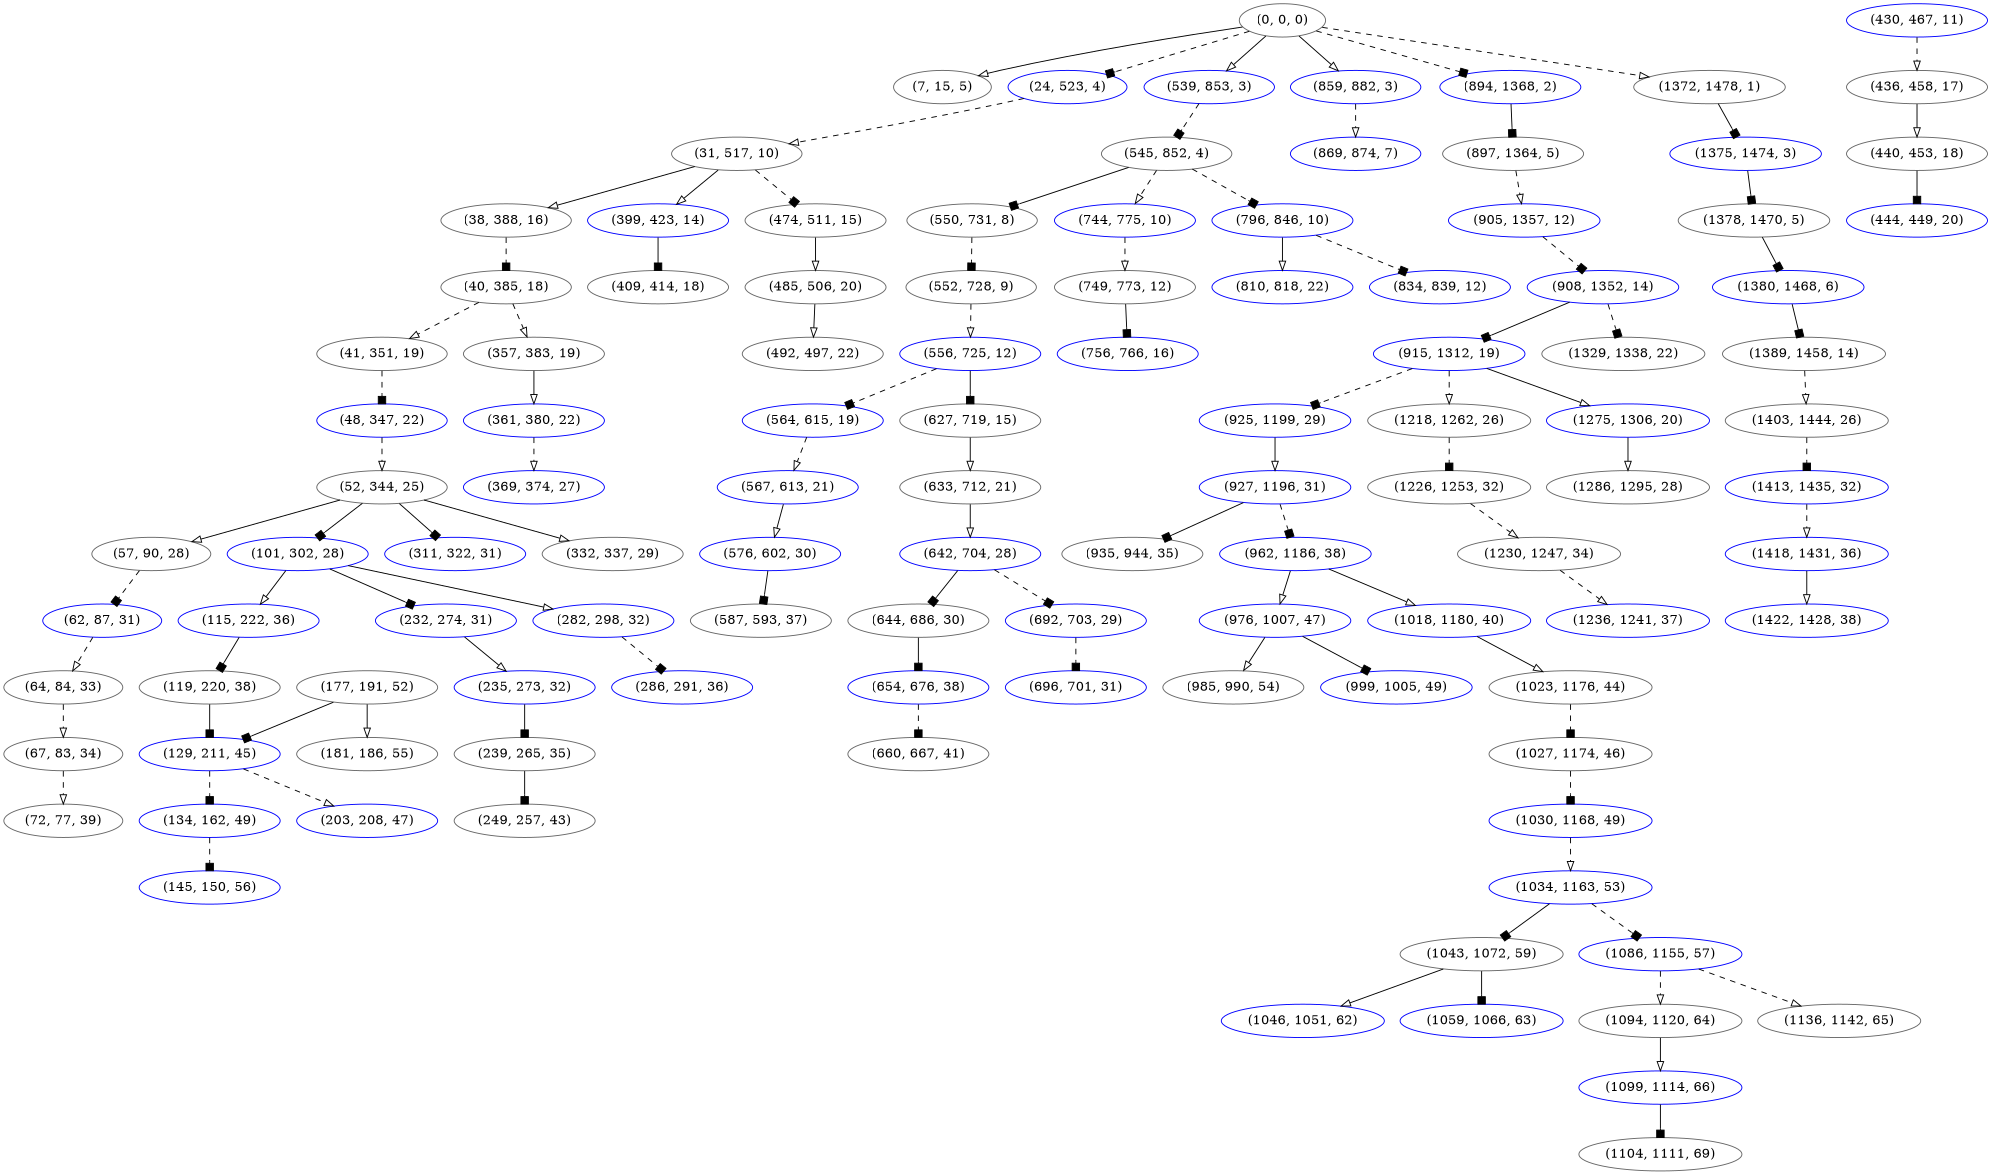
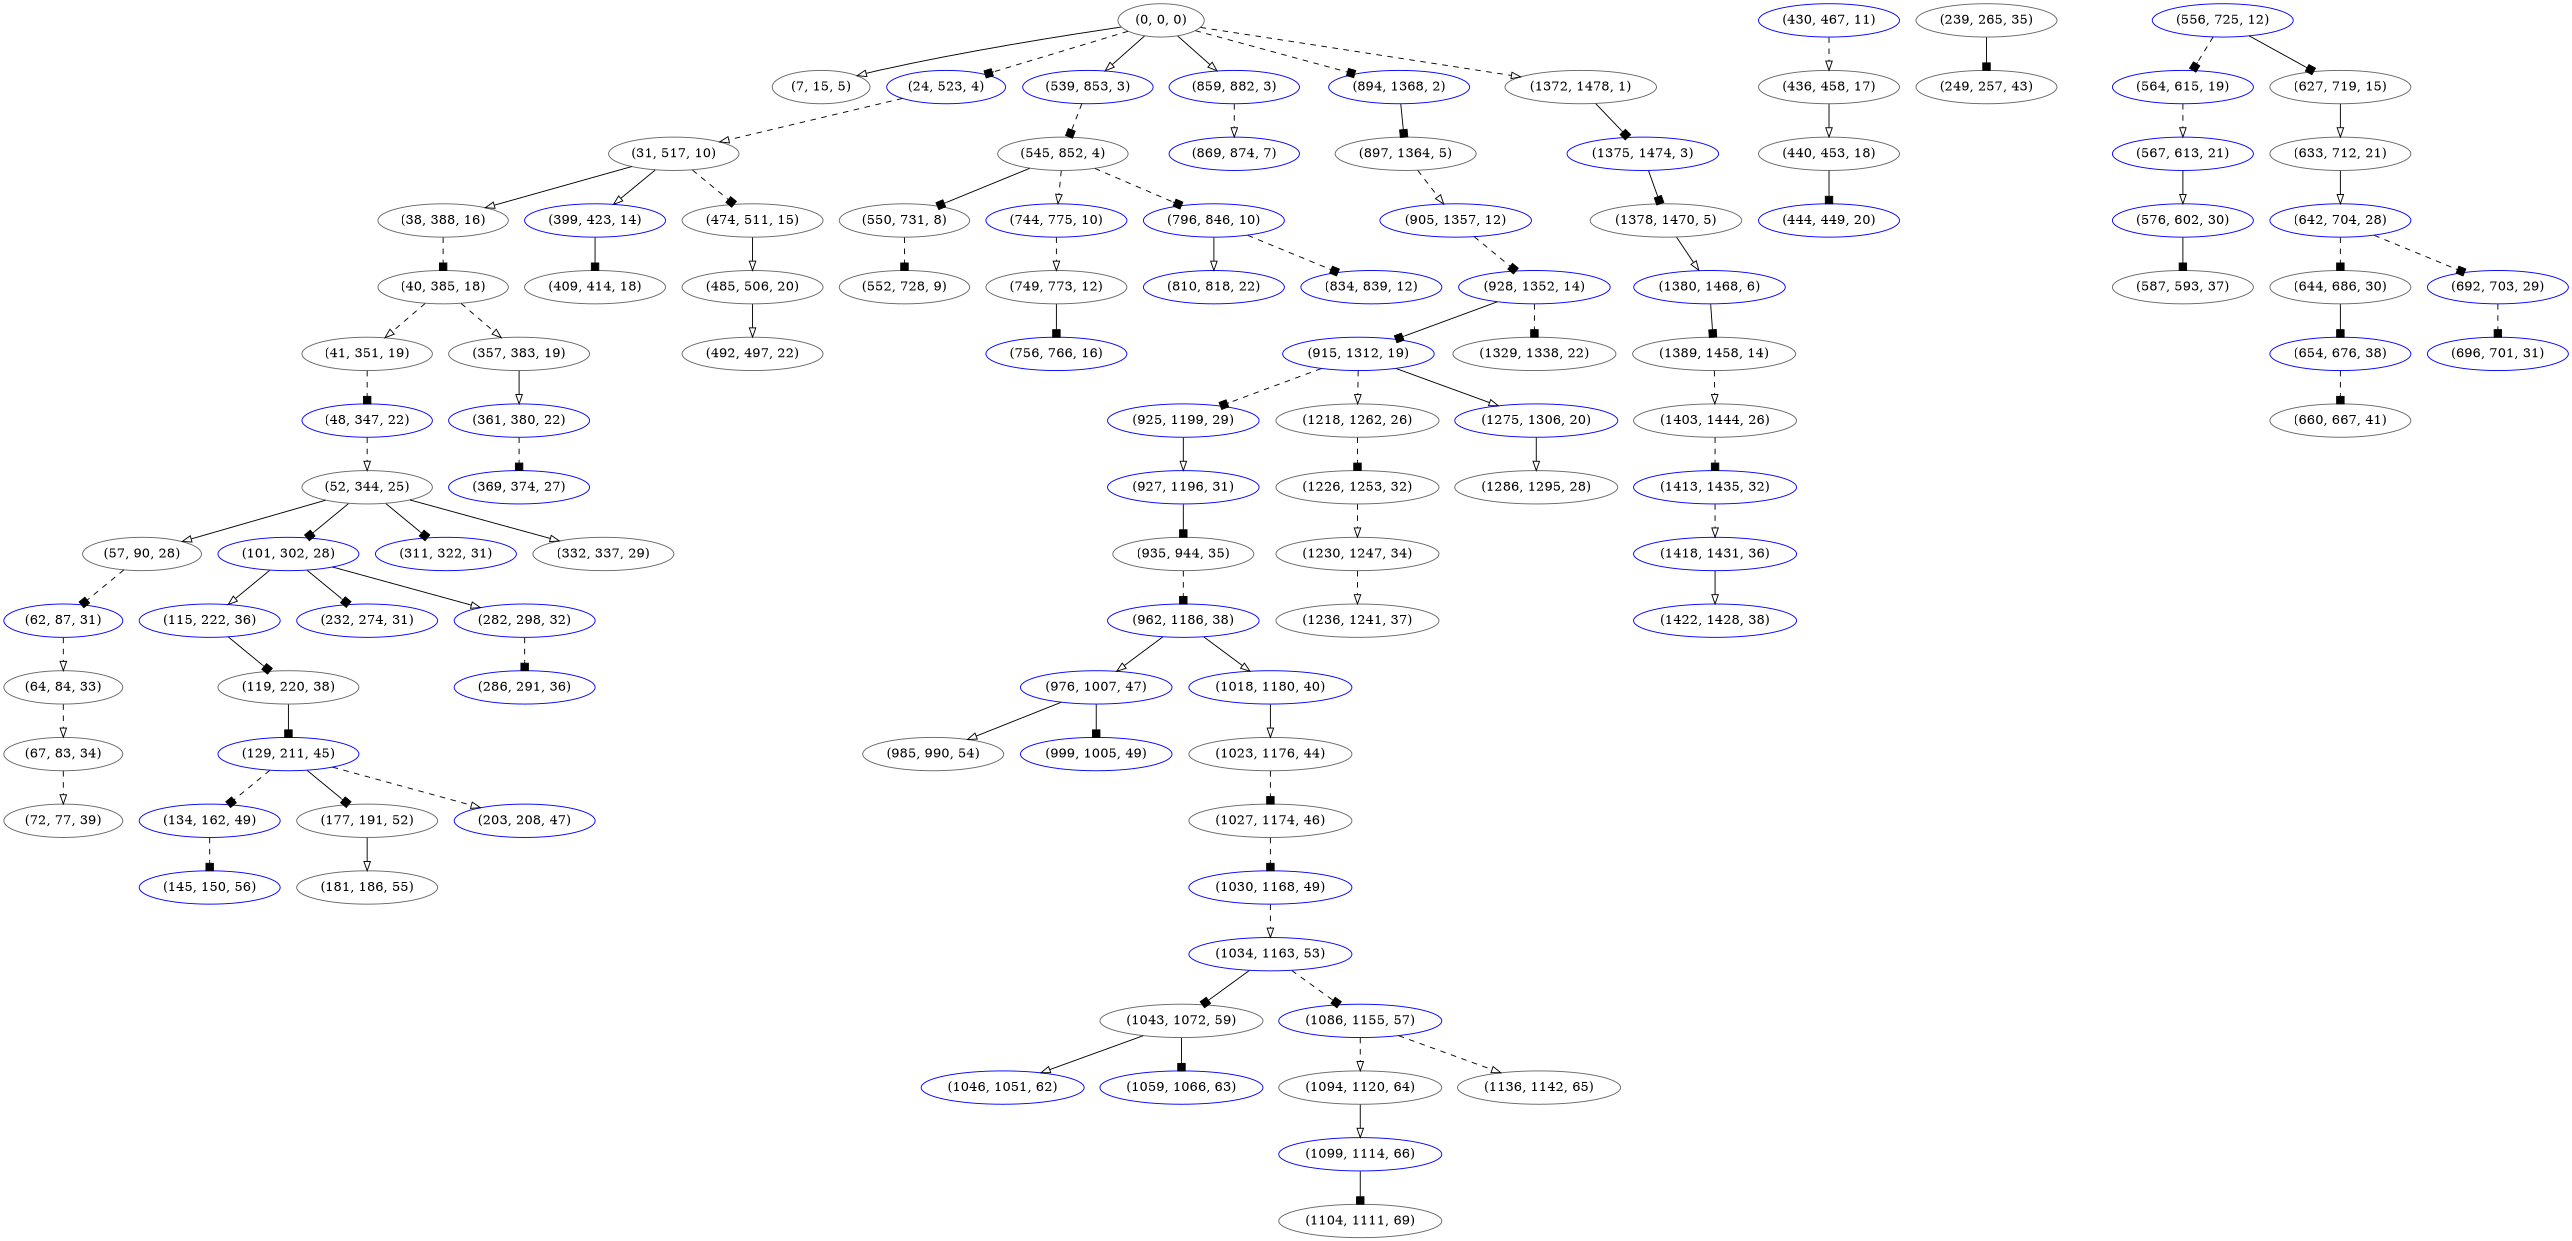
edge "(1378, 1470, 5)" -> "(1380, 1468, 6)": arrowhead box -> onormal
node "(908, 1352, 14)": label "(908, 1352, 14)" -> "(928, 1352, 14)"
edge "(552, 728, 9)" -> "(556, 725, 12)": removed
edge "(361, 380, 22)" -> "(369, 374, 27)": arrowhead onormal -> box
edge "(927, 1196, 31)" -> "(962, 1186, 38)": now "(935, 944, 35)" -> "(962, 1186, 38)"
edge "(642, 704, 28)" -> "(644, 686, 30)": style solid -> dashed
node "(1236, 1241, 37)": color blue -> gray40
node "(235, 273, 32)": removed
edge "(177, 191, 52)" -> "(129, 211, 45)": reversed
